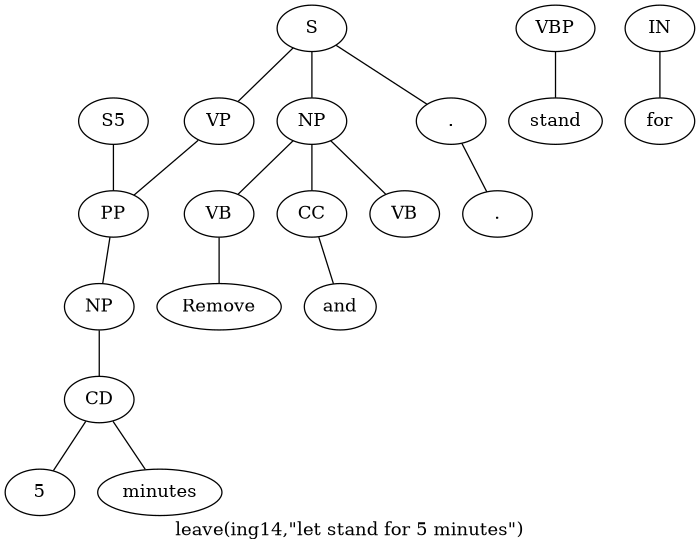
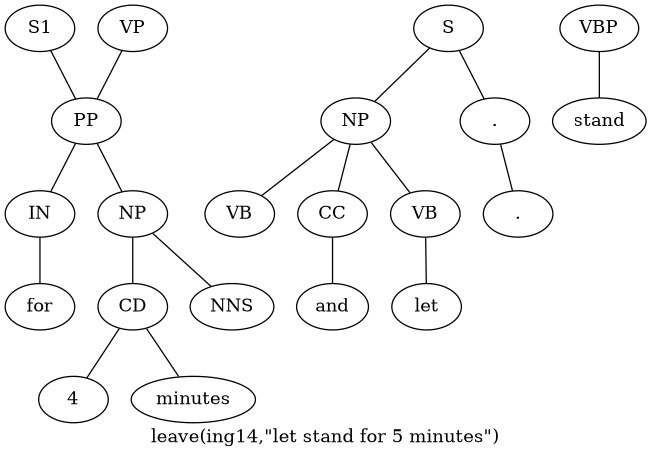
edge "S" -- "VP": removed
node "S5": label "S5" -> "S1"
edge "PP" -- "IN": added
node "Remove": removed
node "NNS": added
node "let": added
node "5": label "5" -> "4"
